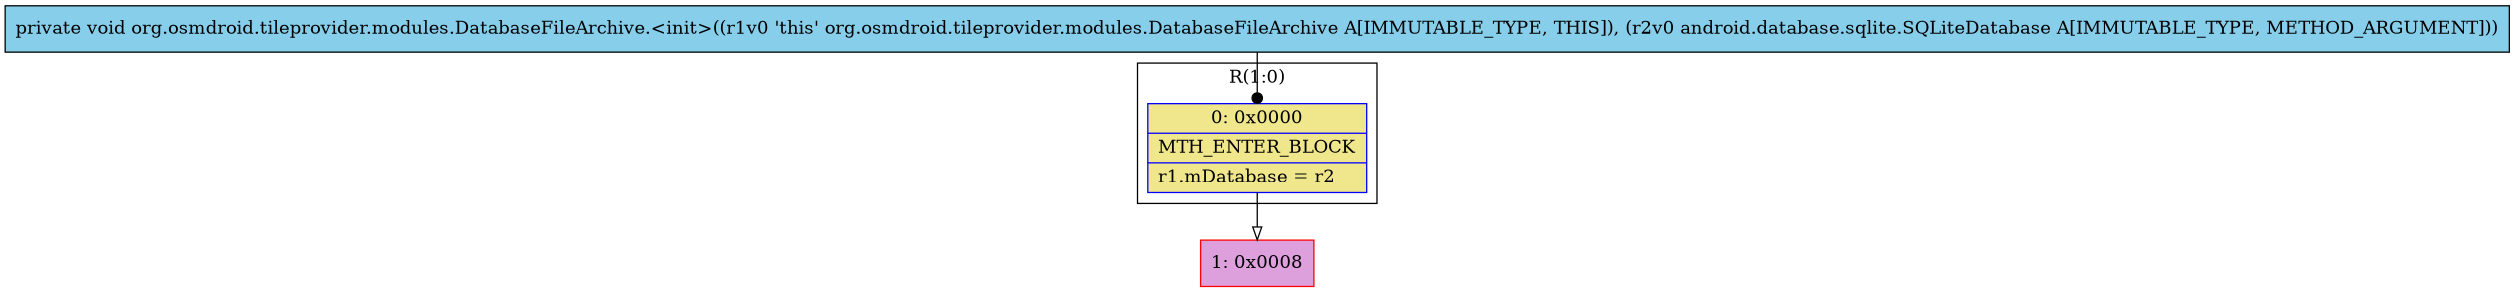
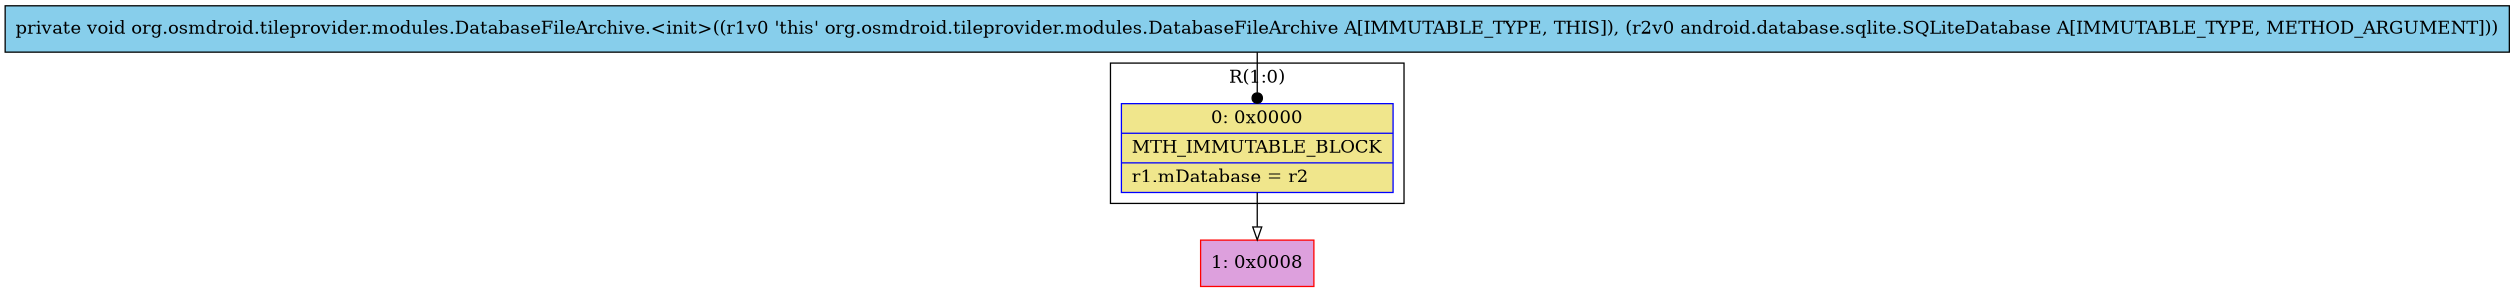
node "0: 0x0000": text "MTH_ENTER_BLOCK" -> "MTH_IMMUTABLE_BLOCK"
